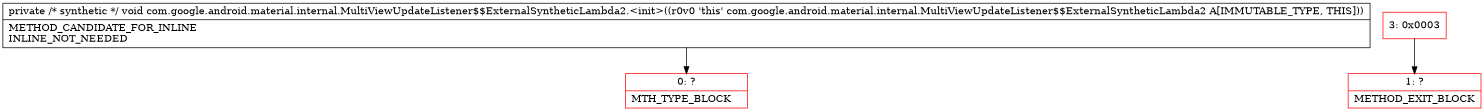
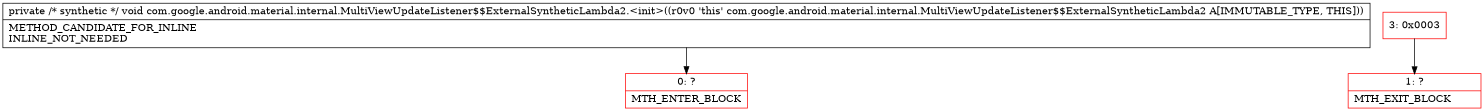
node "0: ?": text "MTH_TYPE_BLOCK" -> "MTH_ENTER_BLOCK"
node "1: ?": text "METHOD_EXIT_BLOCK" -> "MTH_EXIT_BLOCK"
